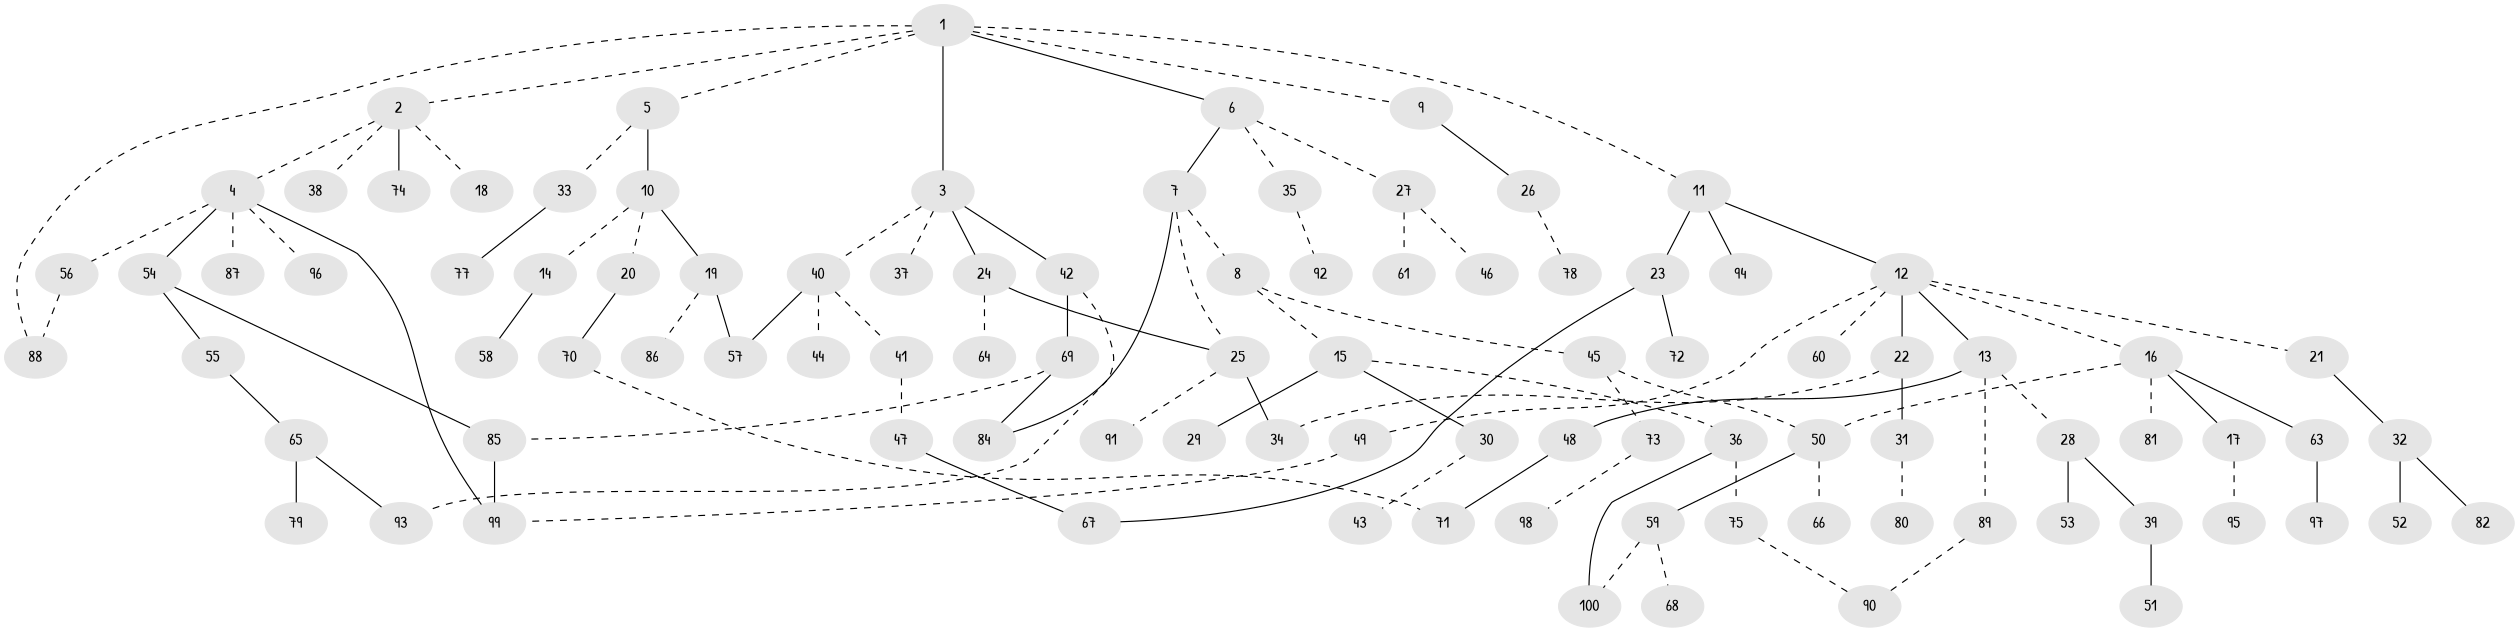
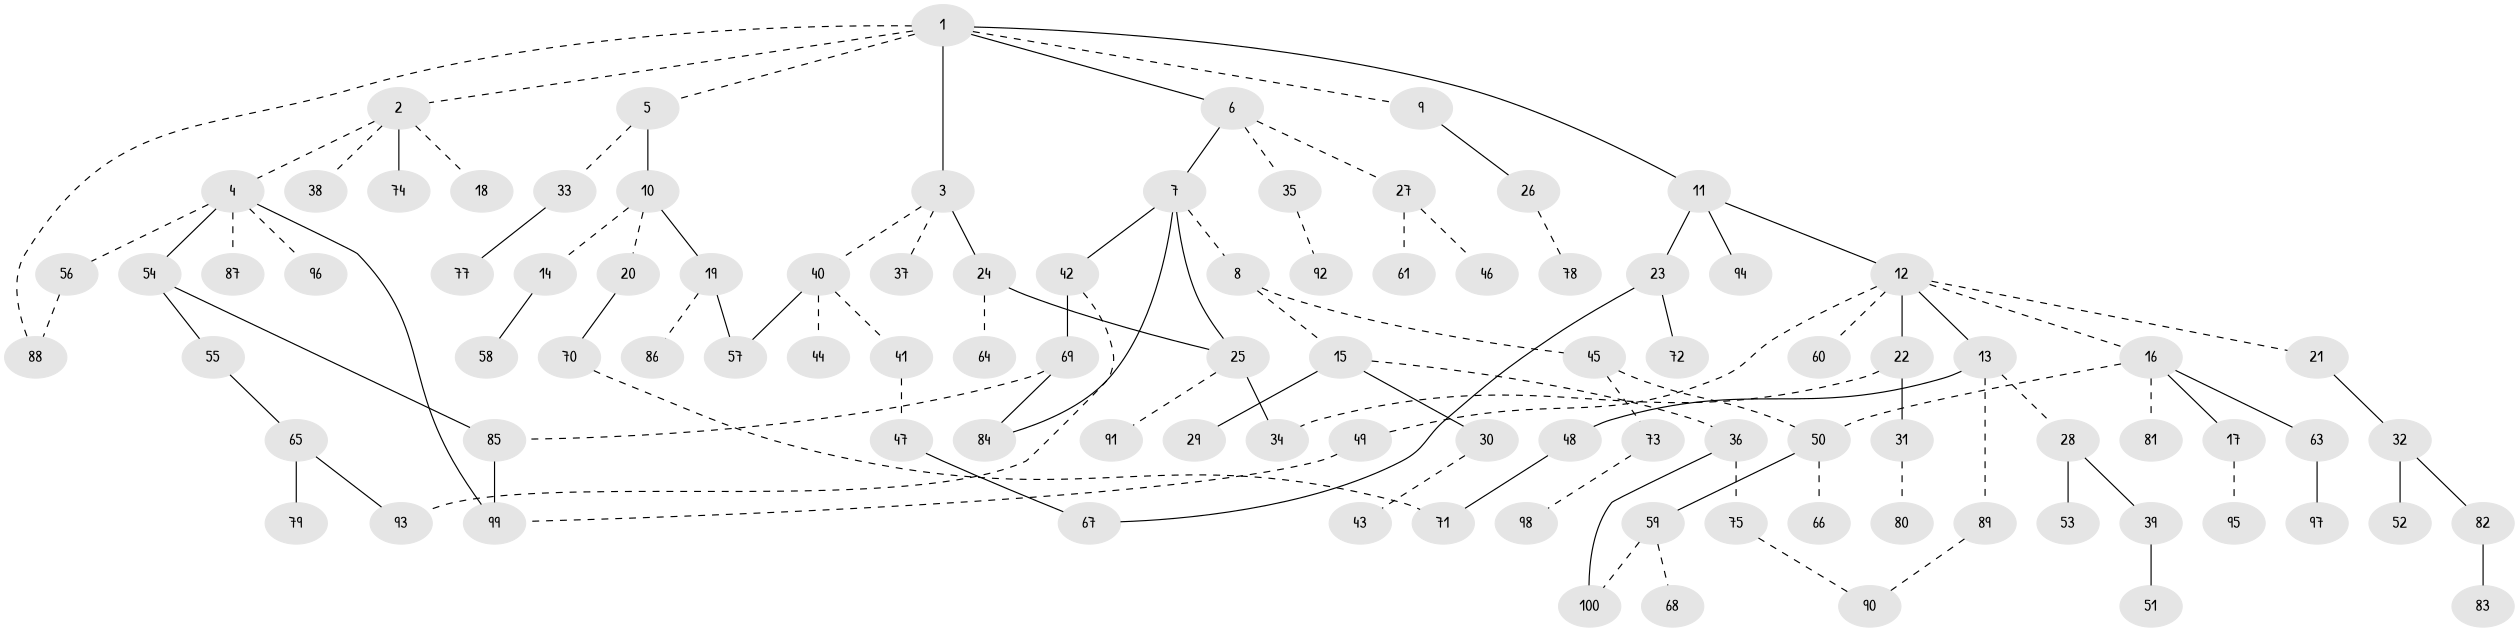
edge "1" -- "11": style dashed -> solid
edge "3" -- "42": now "7" -- "42"
edge "7" -- "25": style dashed -> solid
node "83": added
